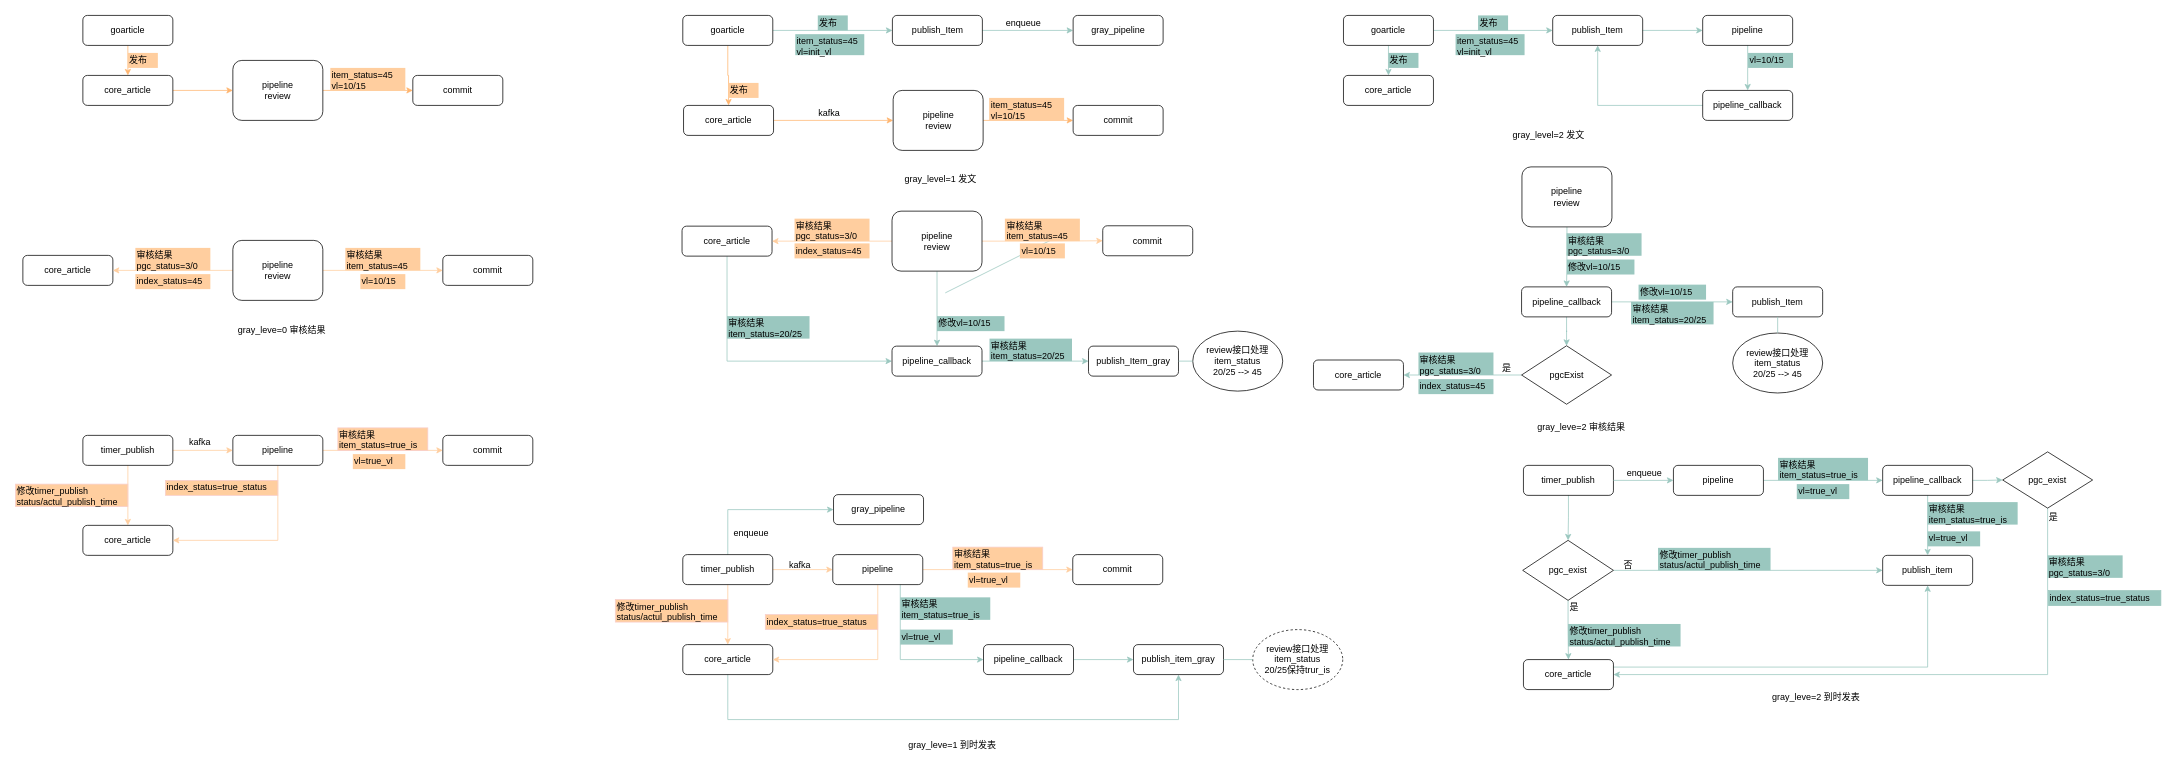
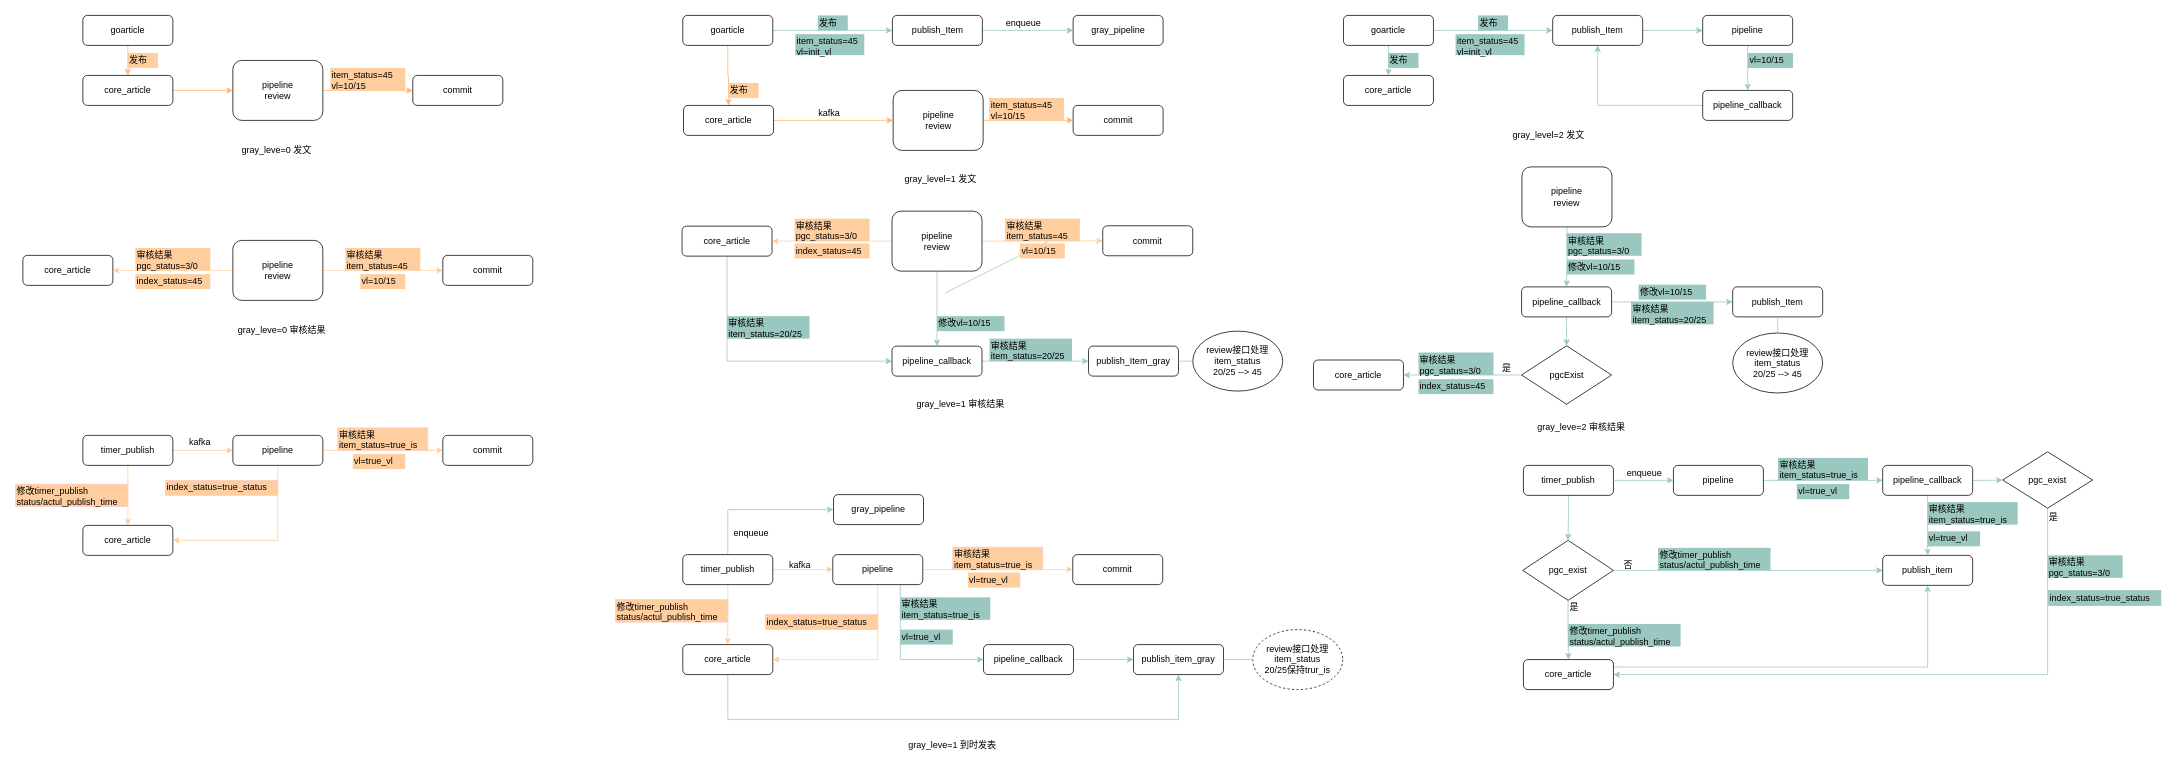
node "gray_leve=0 发文": added
node "gray_leve=1 审核结果": added
node "gray_leve=2 到时发表": removed
